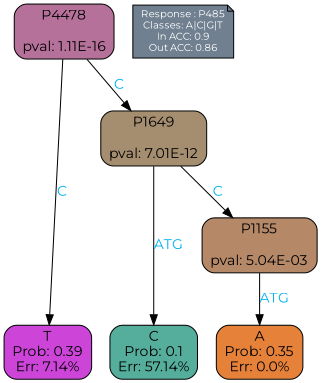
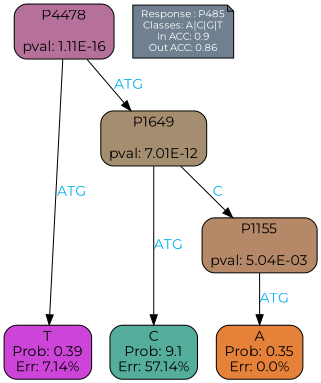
edge "P4478 pval: 1.11E-16" -> "P1649 pval: 7.01E-12": label "C" -> "ATG"
edge "P4478 pval: 1.11E-16" -> "T Prob: 0.39 Err: 7.14%": label "C" -> "ATG"
node "C Prob: 0.1 Err: 57.14%": label "C Prob: 0.1 Err: 57.14%" -> "C Prob: 9.1 Err: 57.14%"
